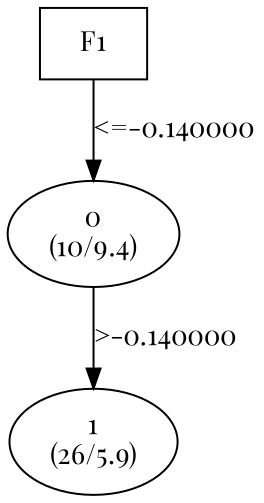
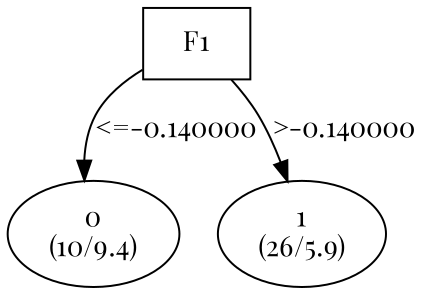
edge "0 (10/9.4)" -> "1 (26/5.9)": now "F1" -> "1 (26/5.9)"
